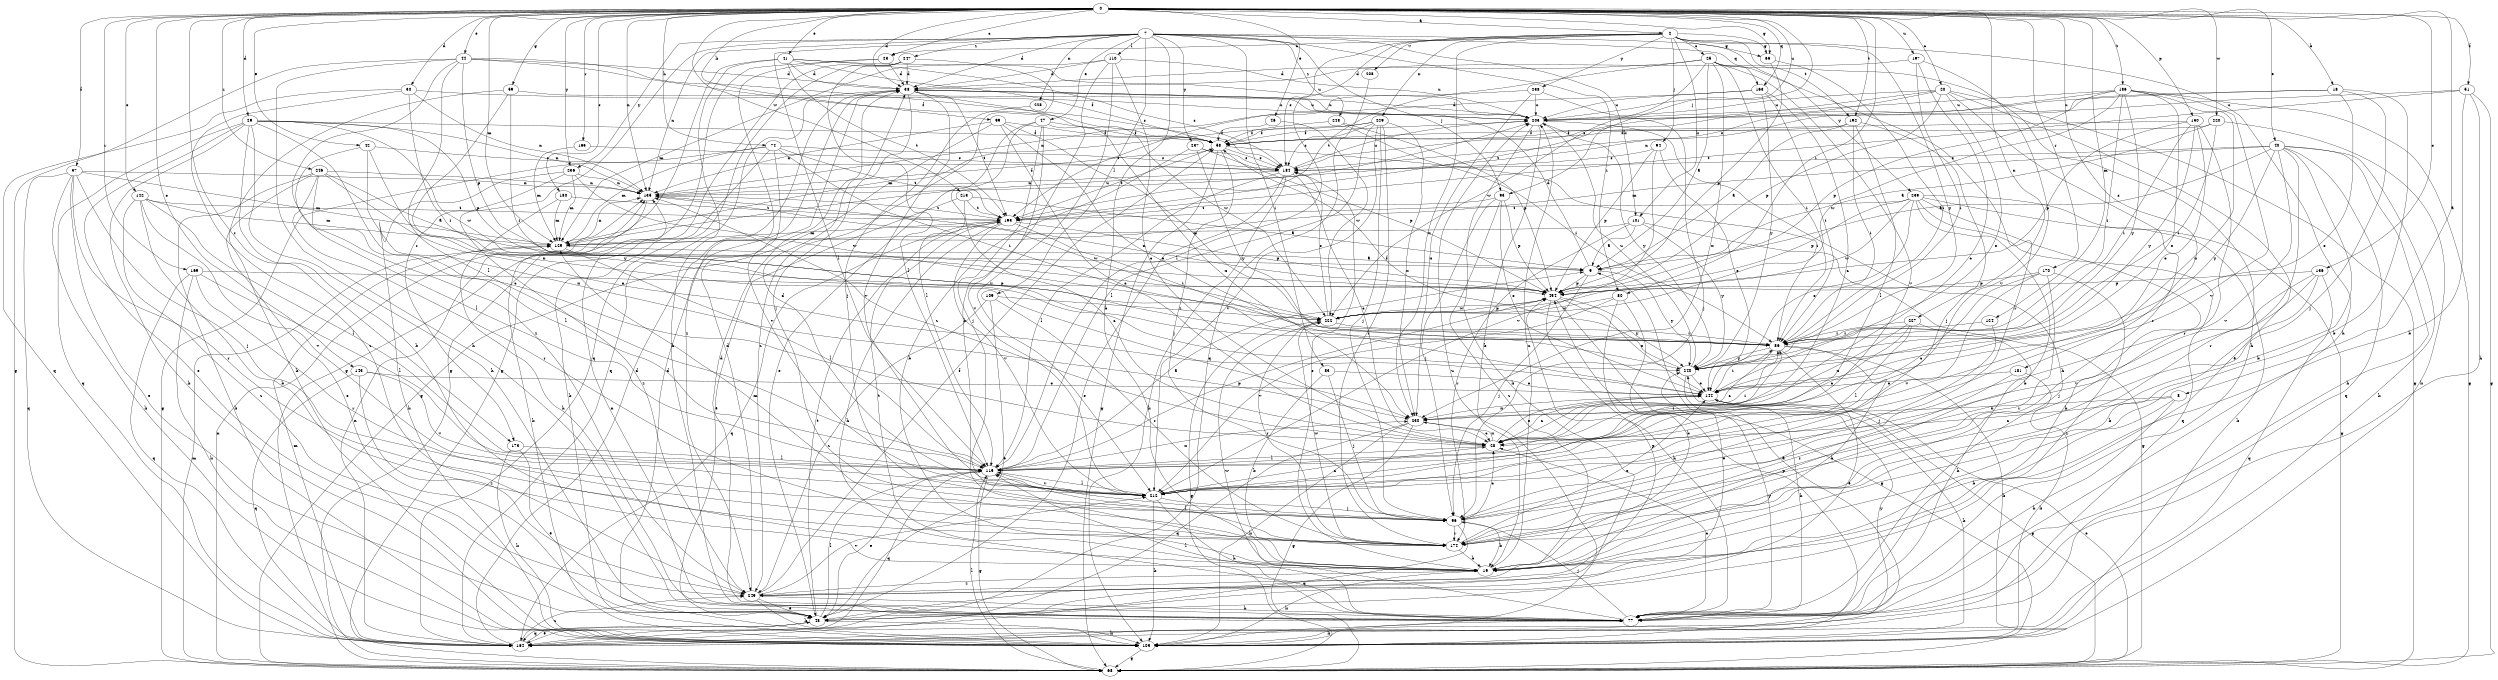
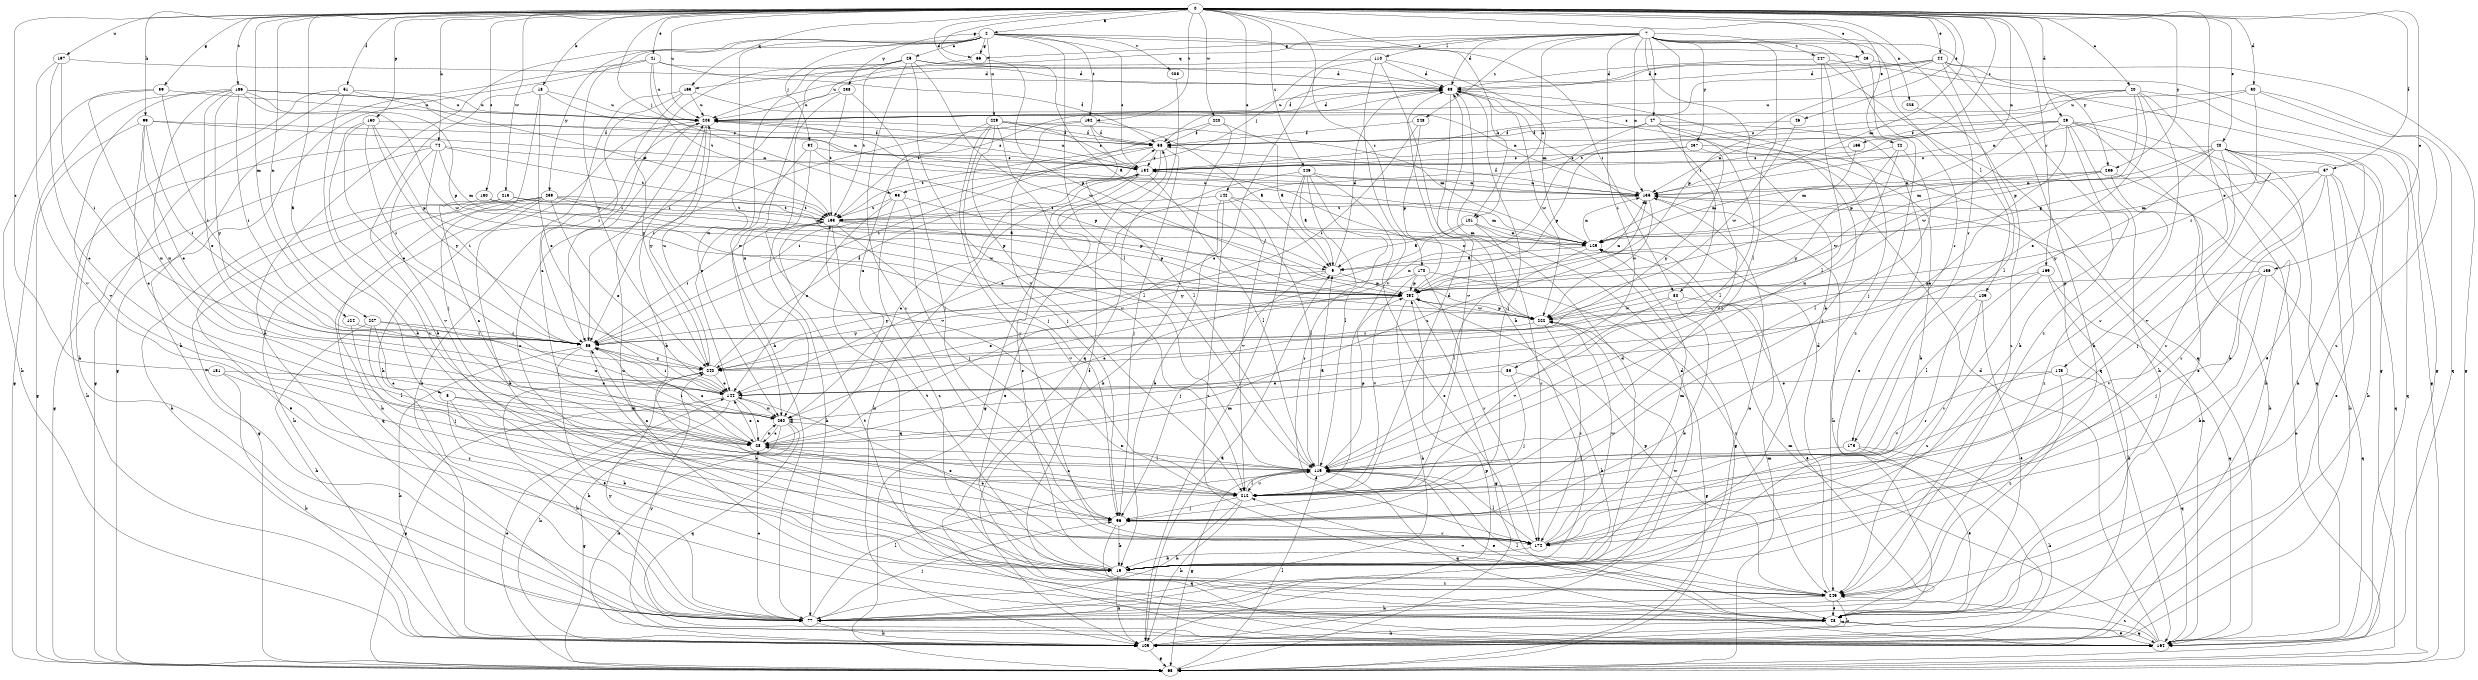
edge "41" -> "184": now "203" -> "184"
edge "40" -> "9": label "a" -> "g"
edge "246" -> "105": label "k" -> "m"
